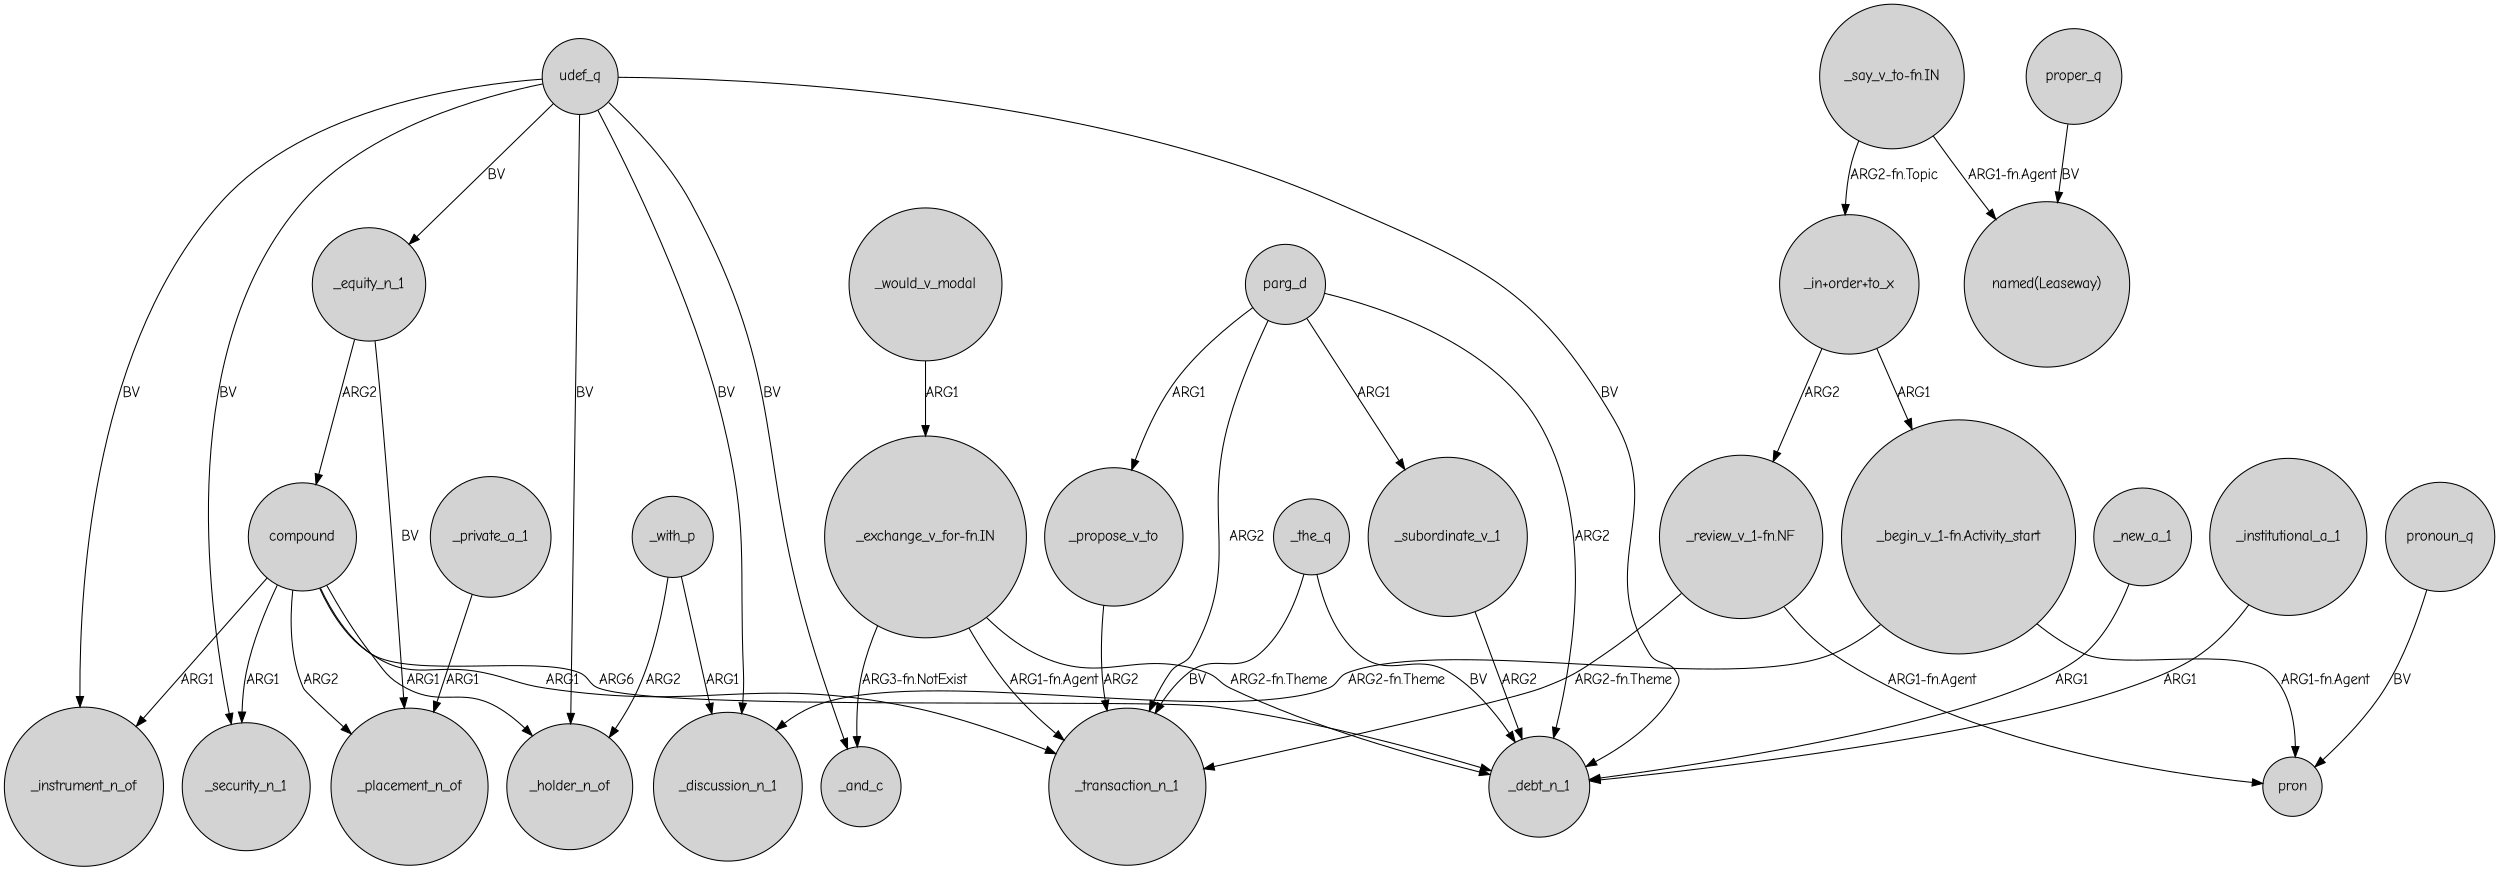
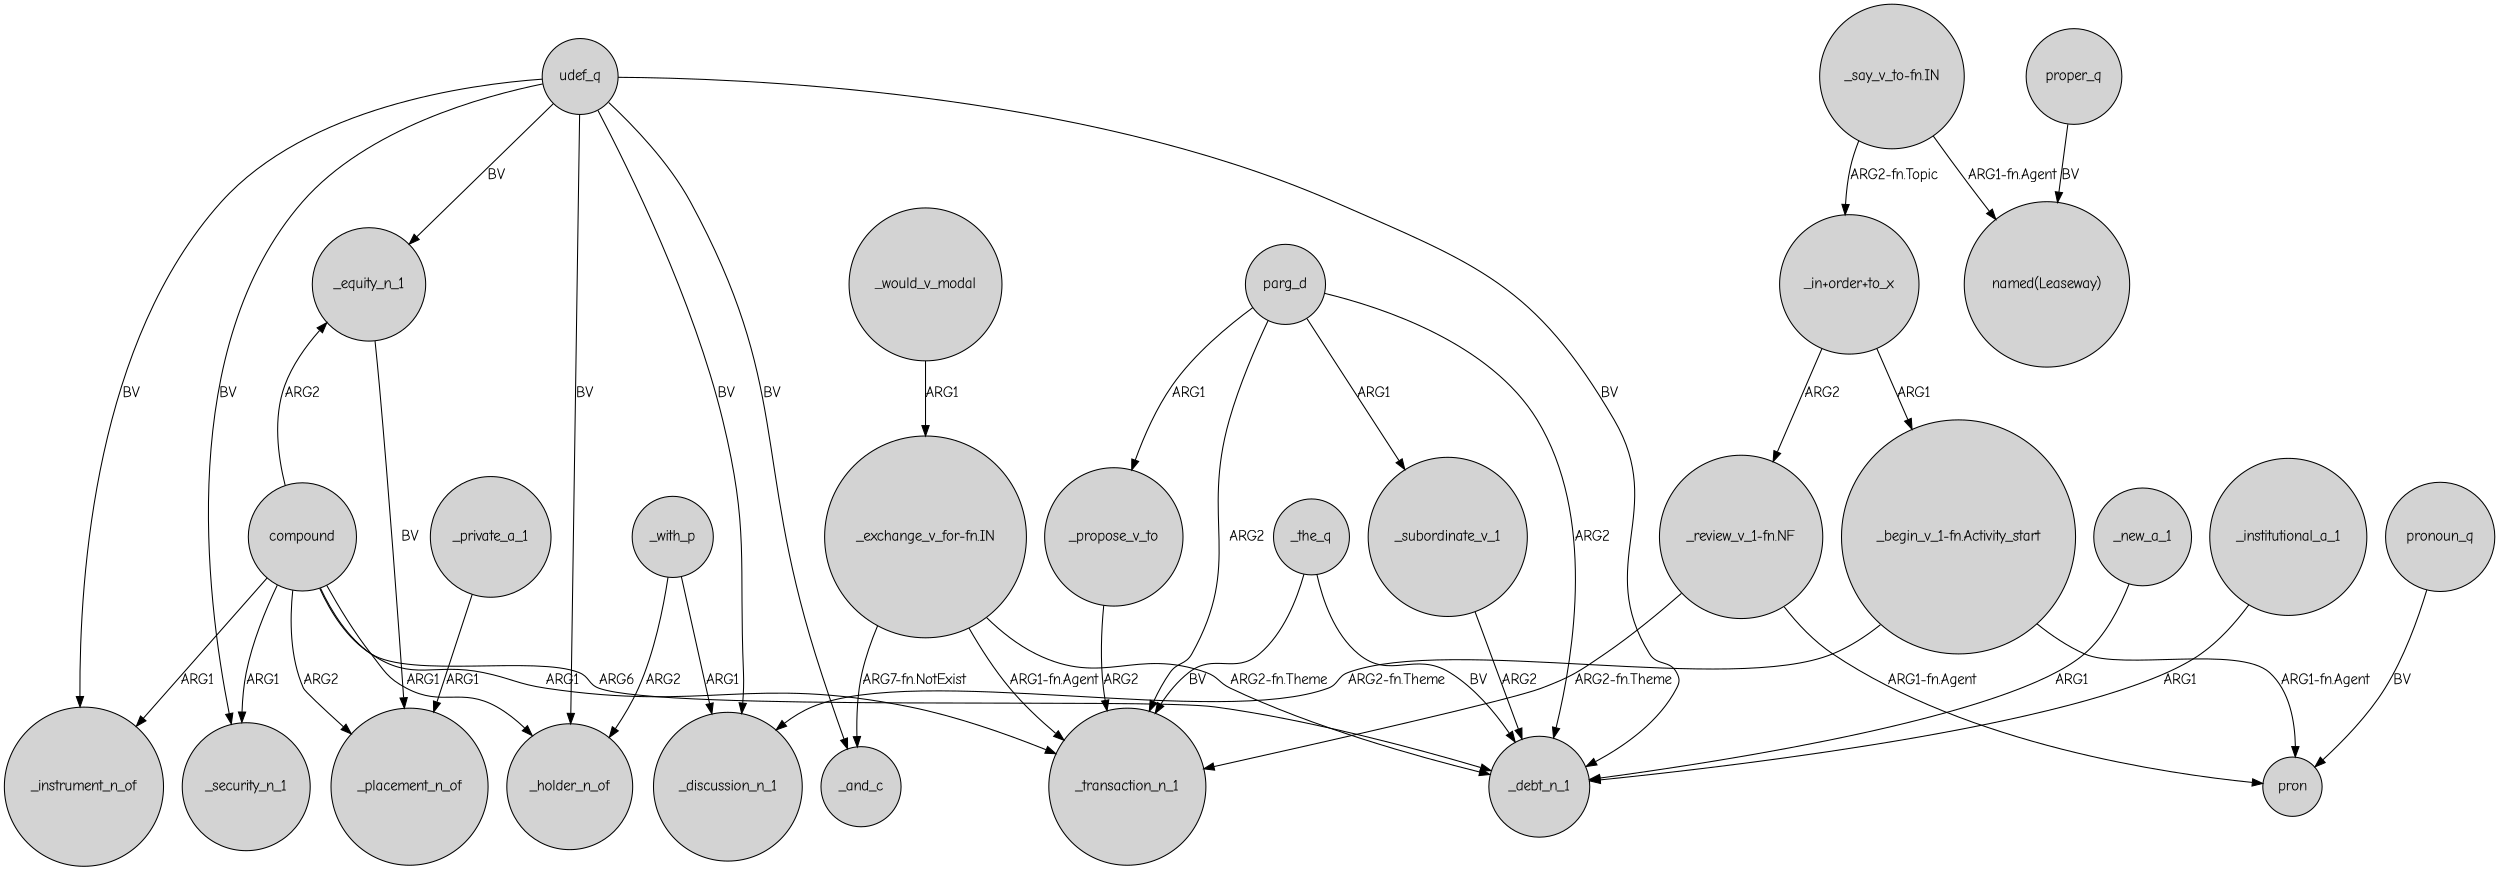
edge "_equity_n_1" -> "compound": reversed
edge "_exchange_v_for-fn.IN" -> "_and_c": label "ARG3-fn.NotExist" -> "ARG7-fn.NotExist"
